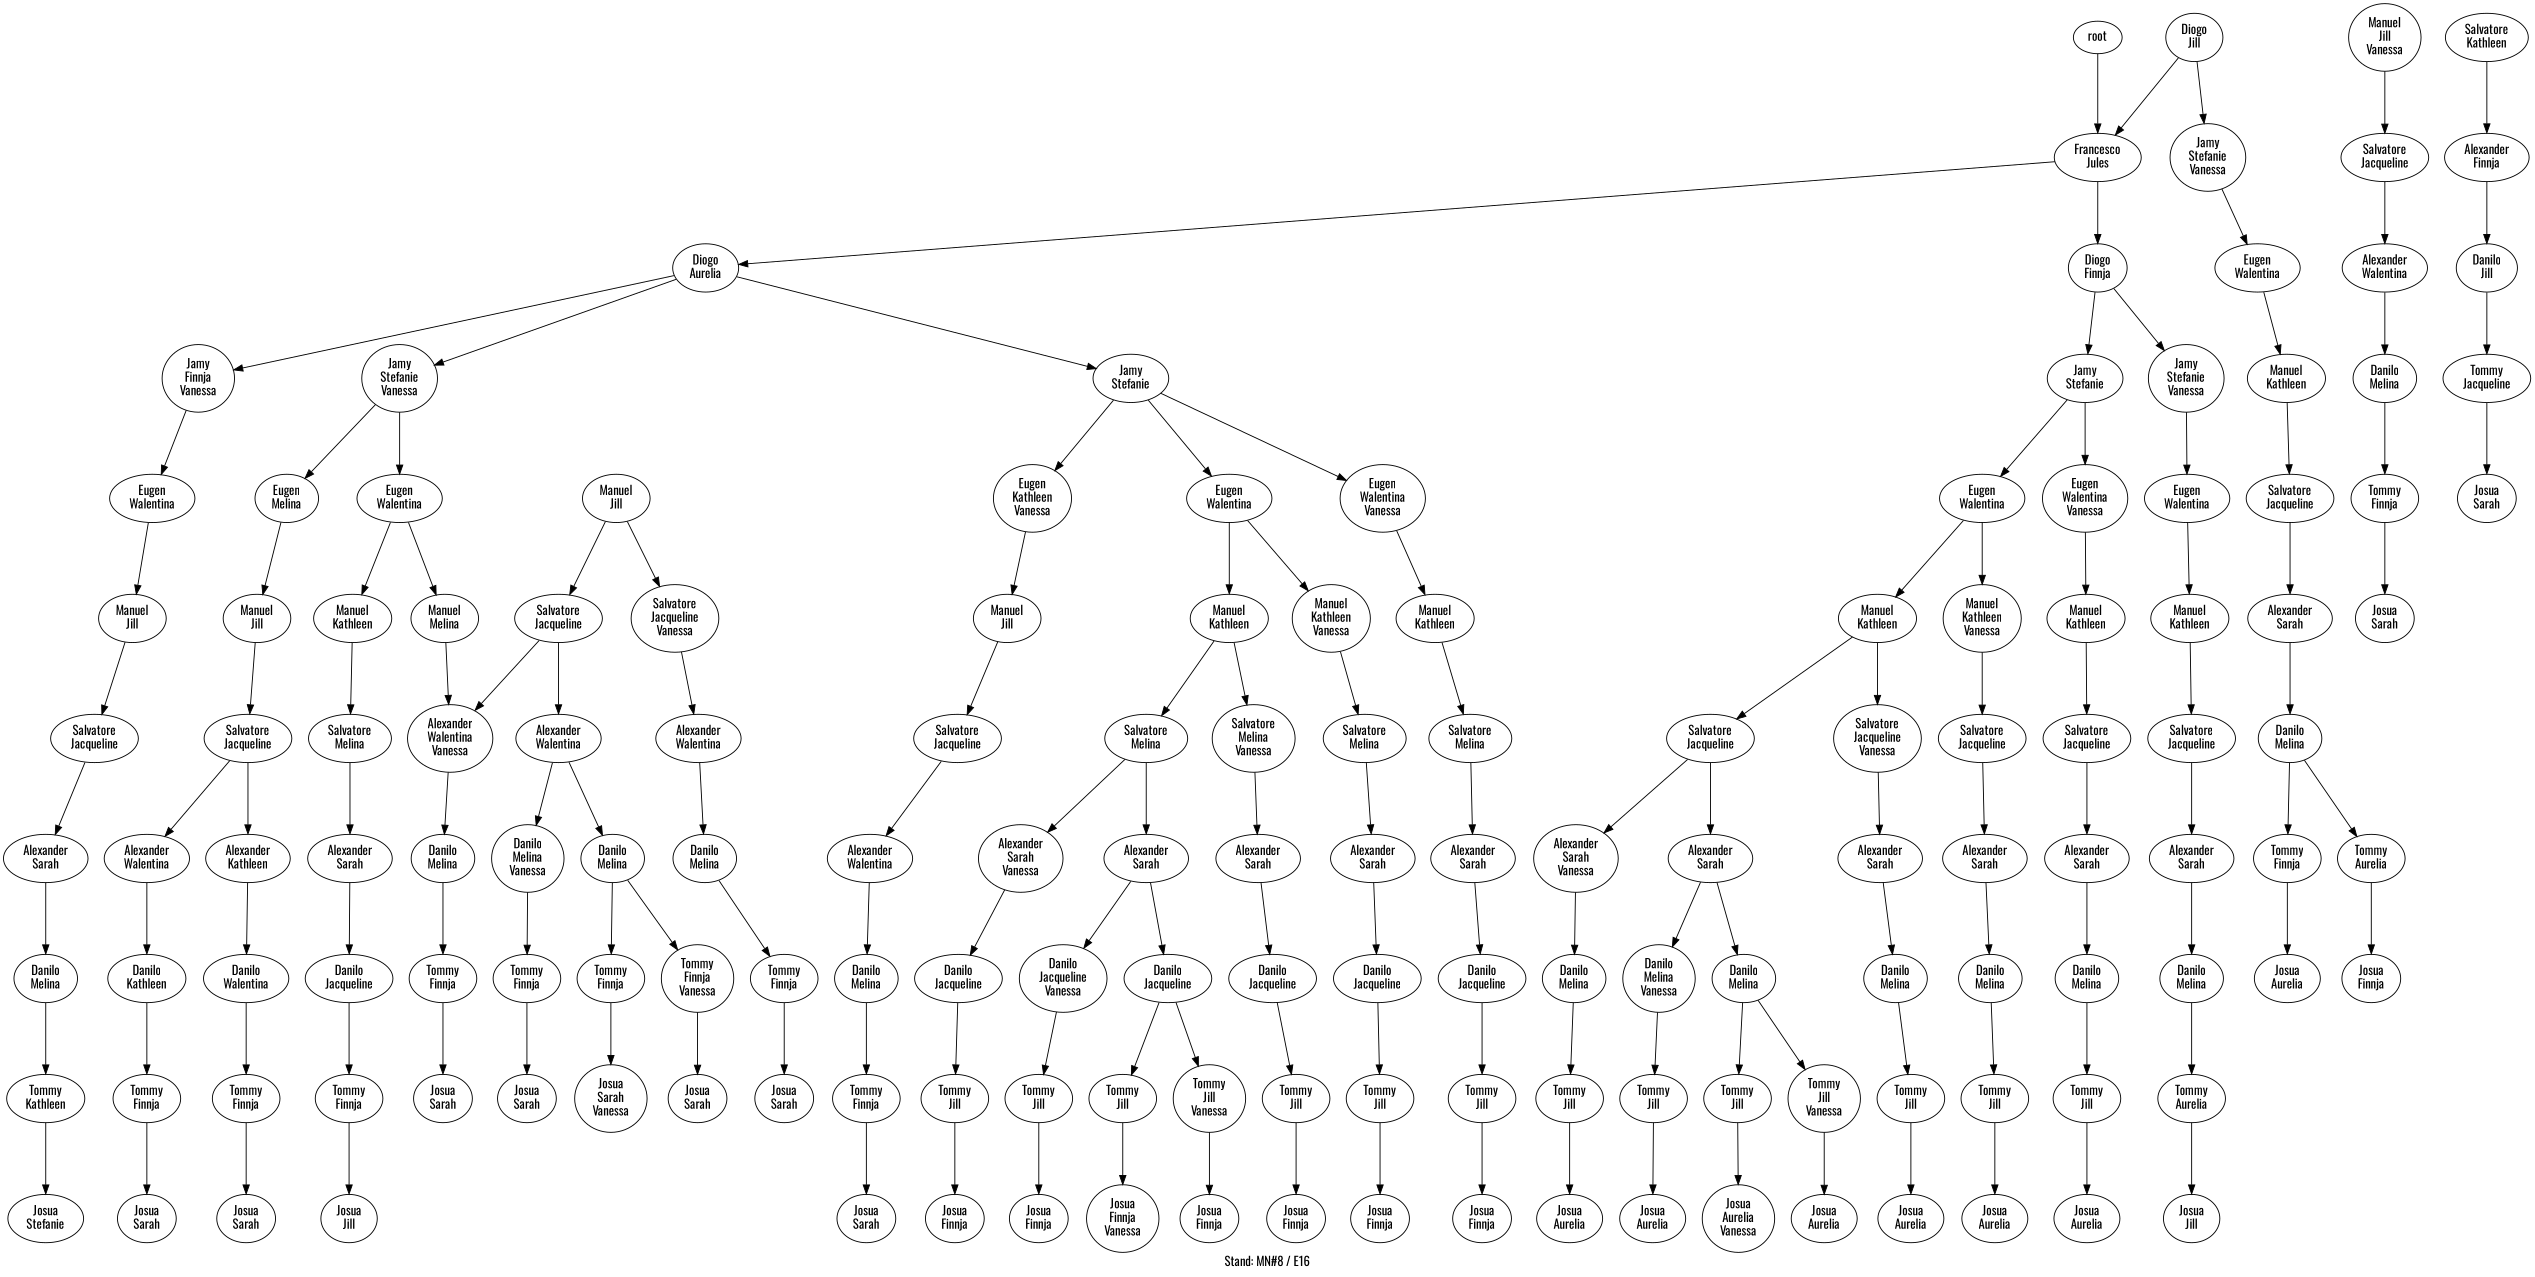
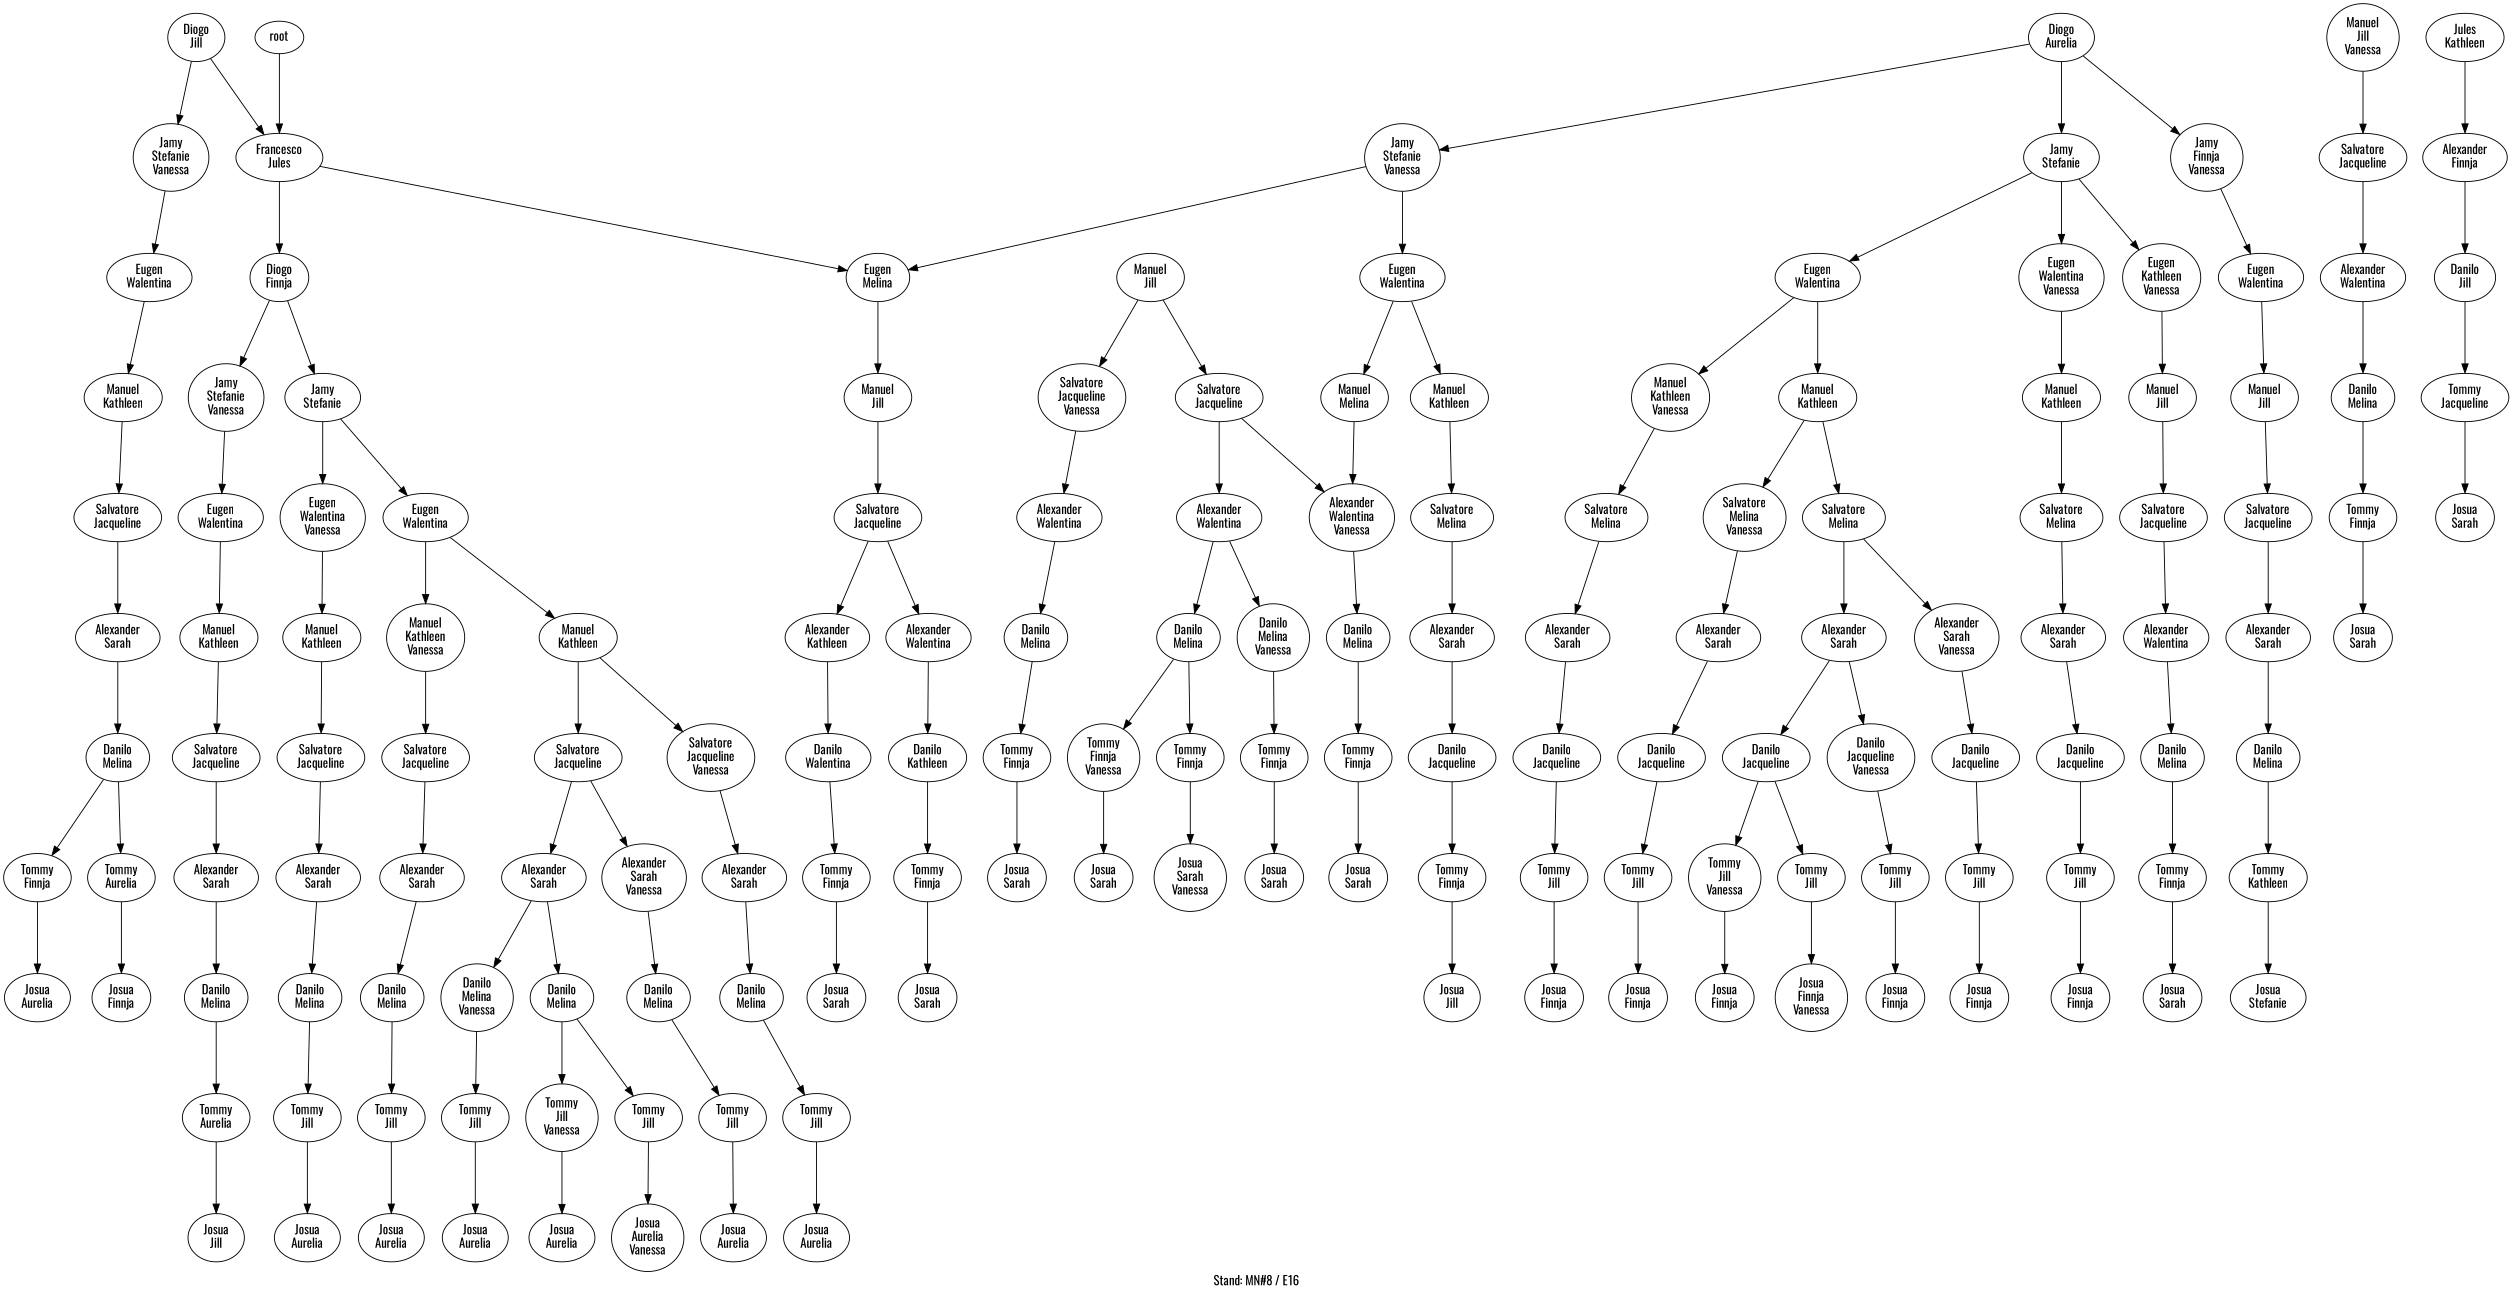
node "Salvatore Kathleen": label "Salvatore Kathleen" -> "Jules Kathleen"
edge "Francesco Jules" -> "Diogo Aurelia": now "Francesco Jules" -> "Eugen Melina"
